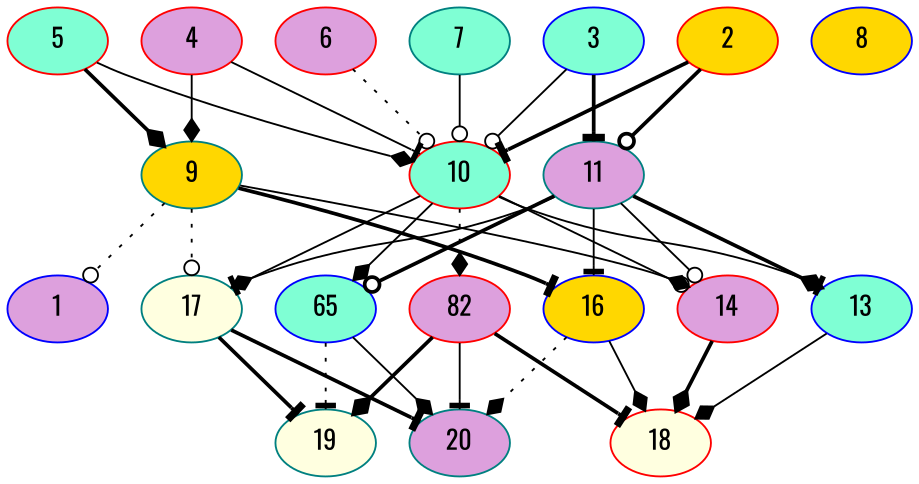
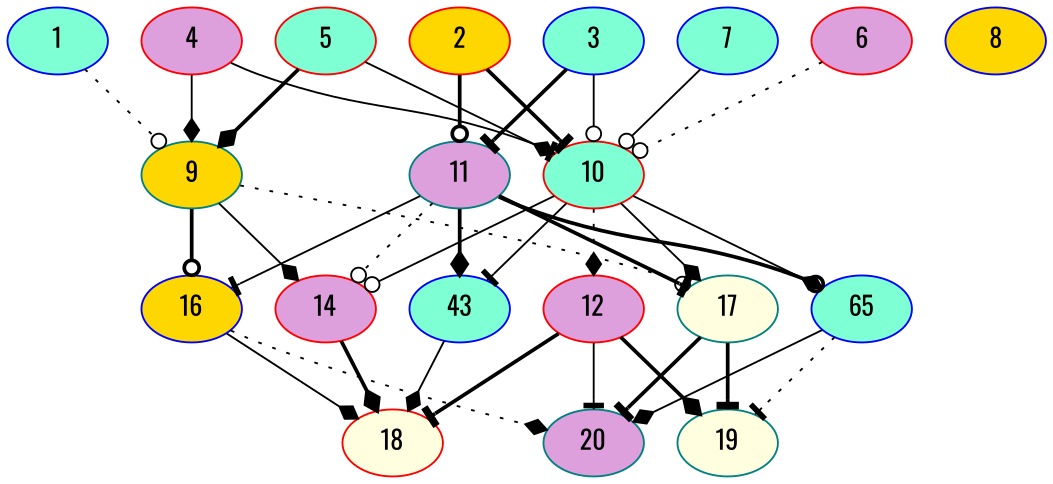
node "7": color teal -> blue
edge "11" -> "14": style solid -> dotted
edge "9" -> "16": arrowhead tee -> odot
edge "9" -> "1": reversed
edge "11" -> "17": style solid -> bold
node "1": fillcolor plum -> aquamarine
node "82": label "82" -> "12"
node "13": label "13" -> "43"
